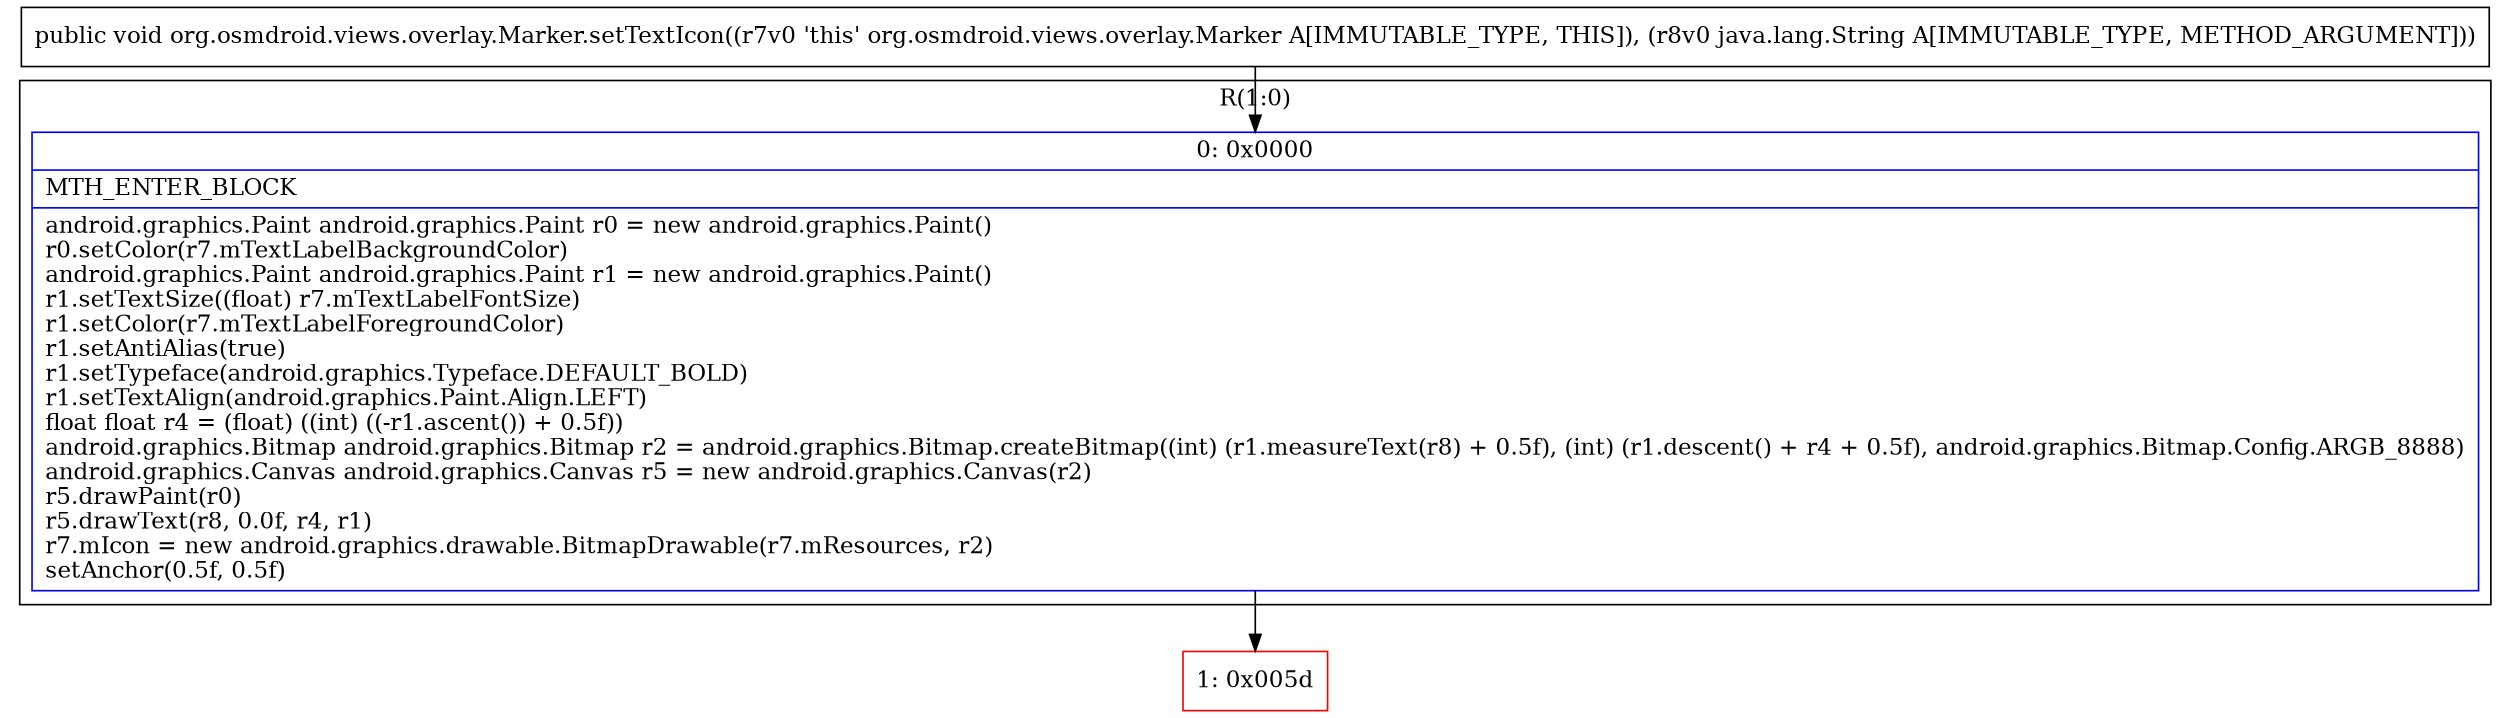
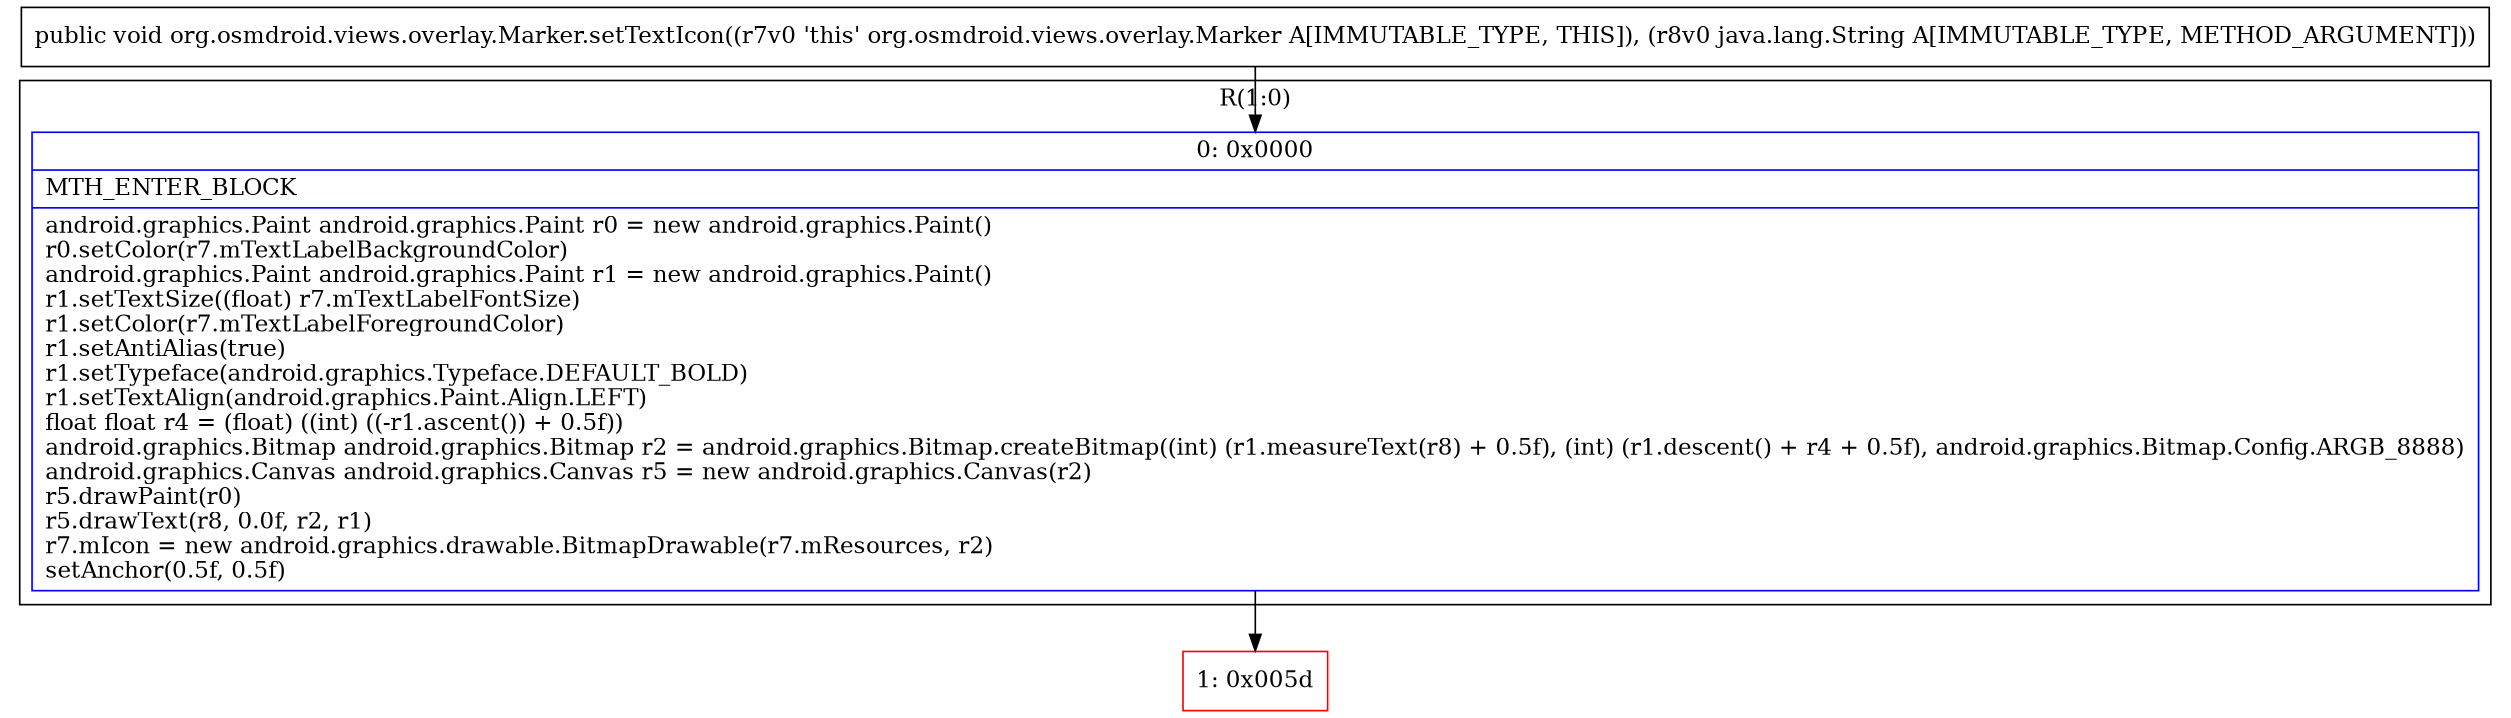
node "0: 0x0000": text "r5.drawText(r8, 0.0f, r4, r1)" -> "r5.drawText(r8, 0.0f, r2, r1)"
